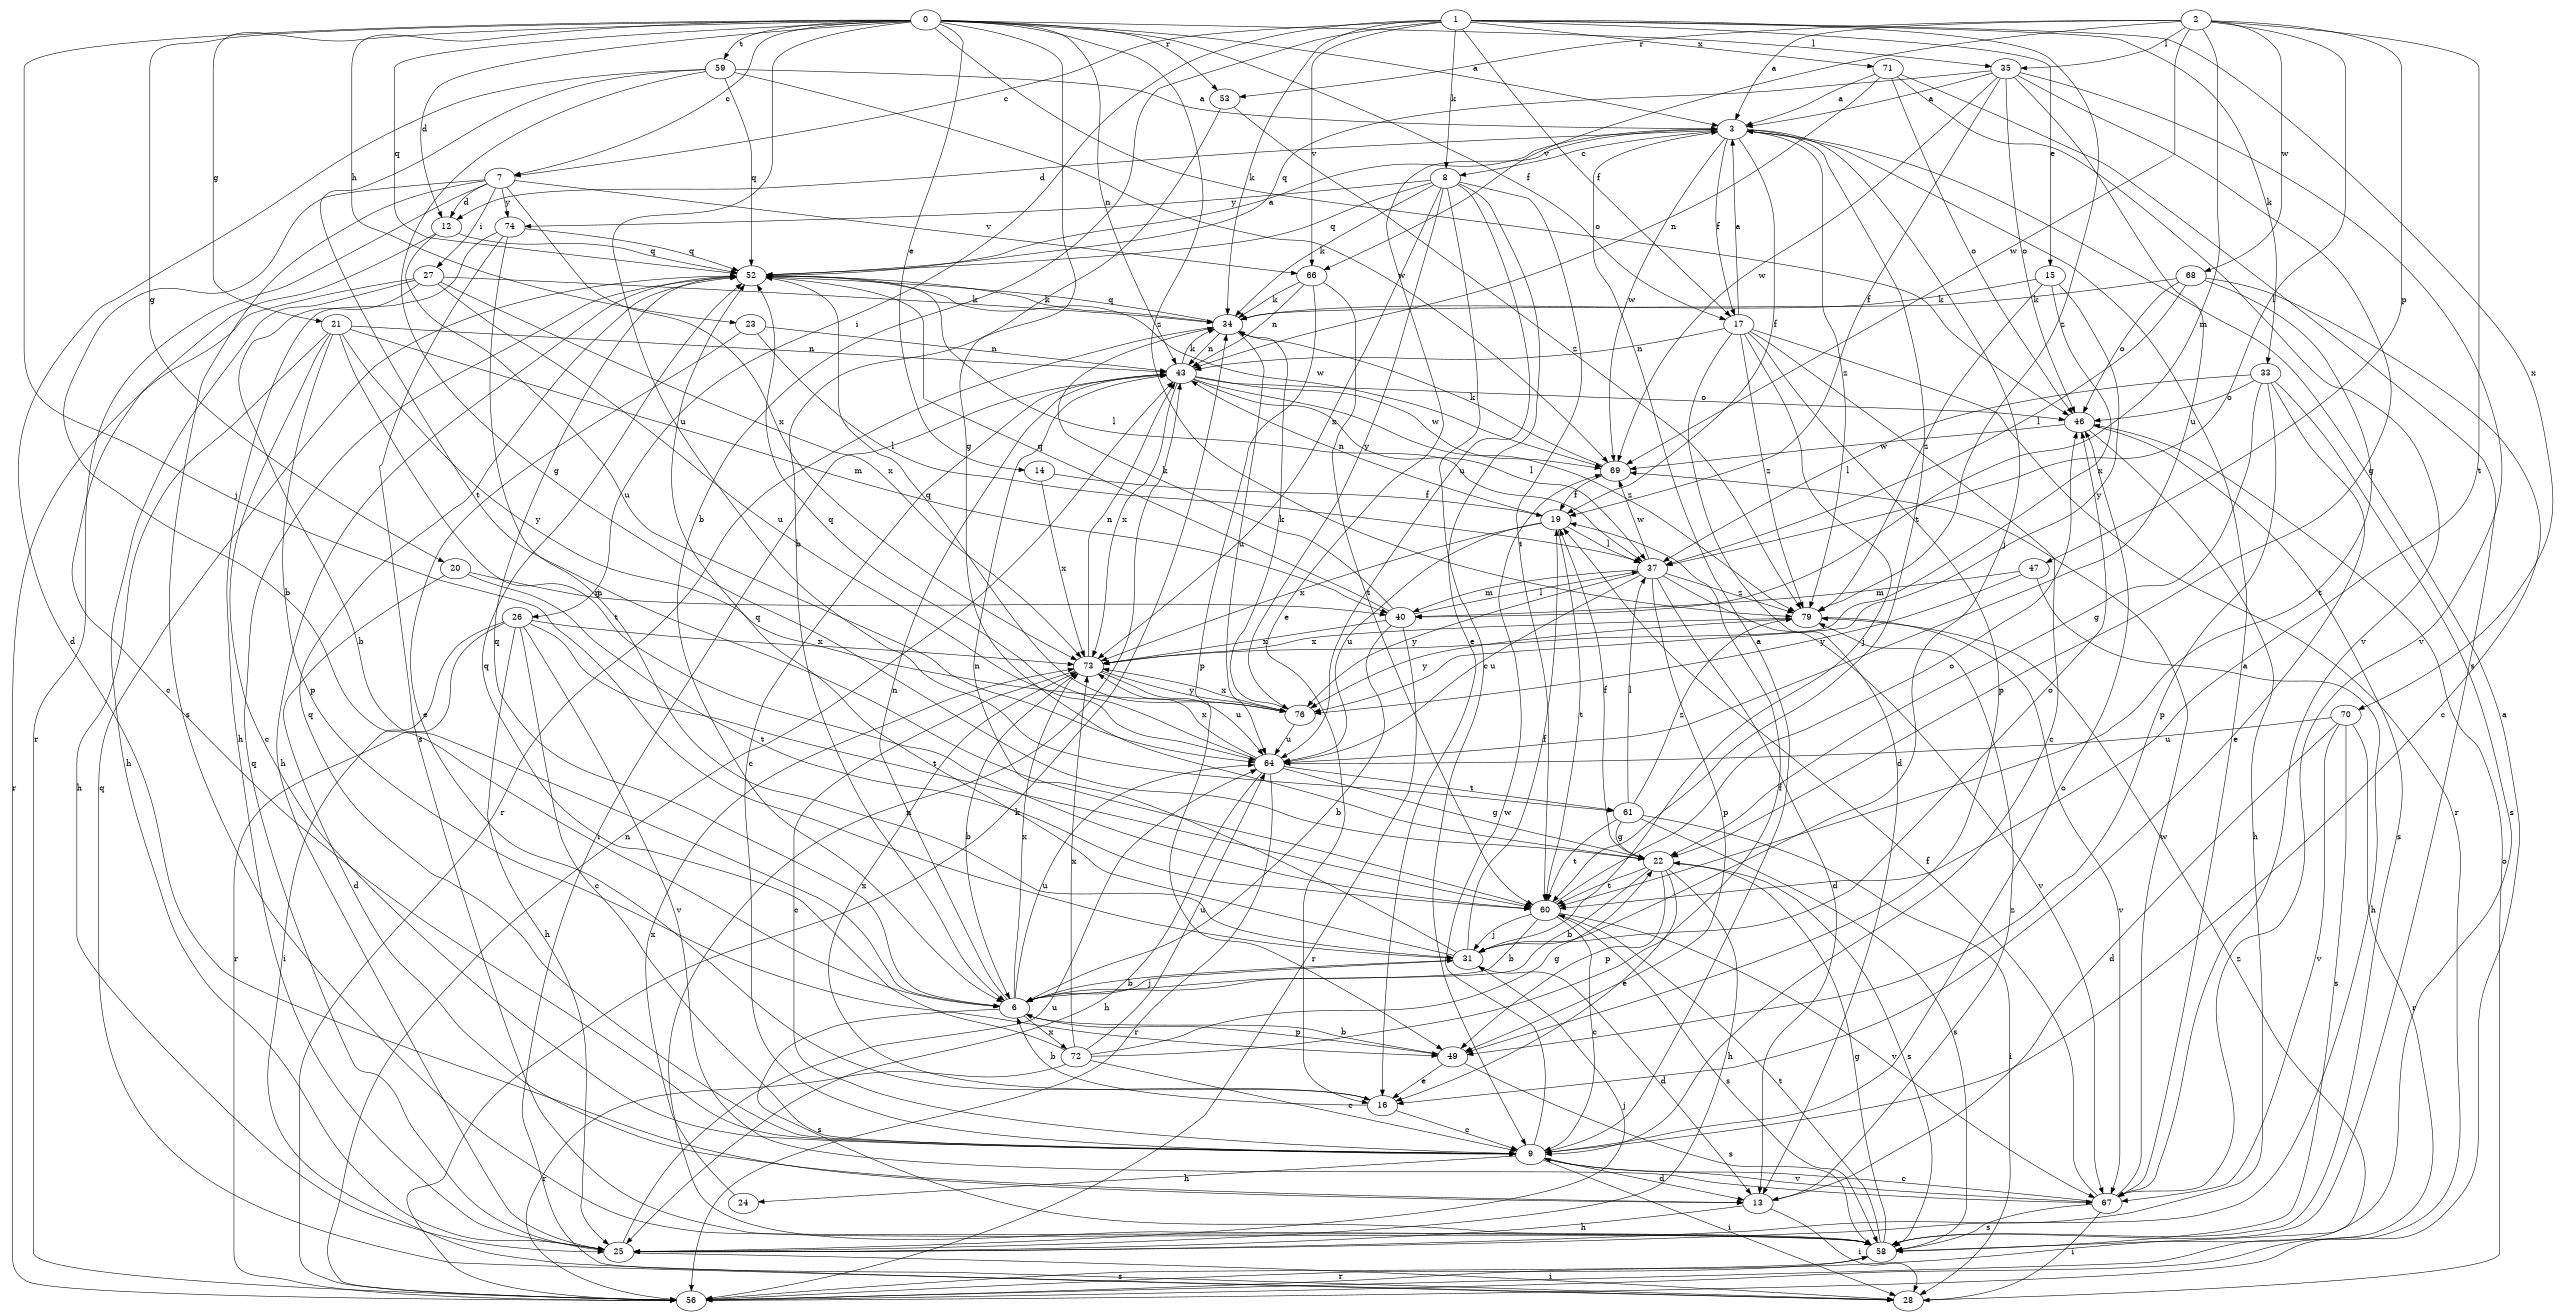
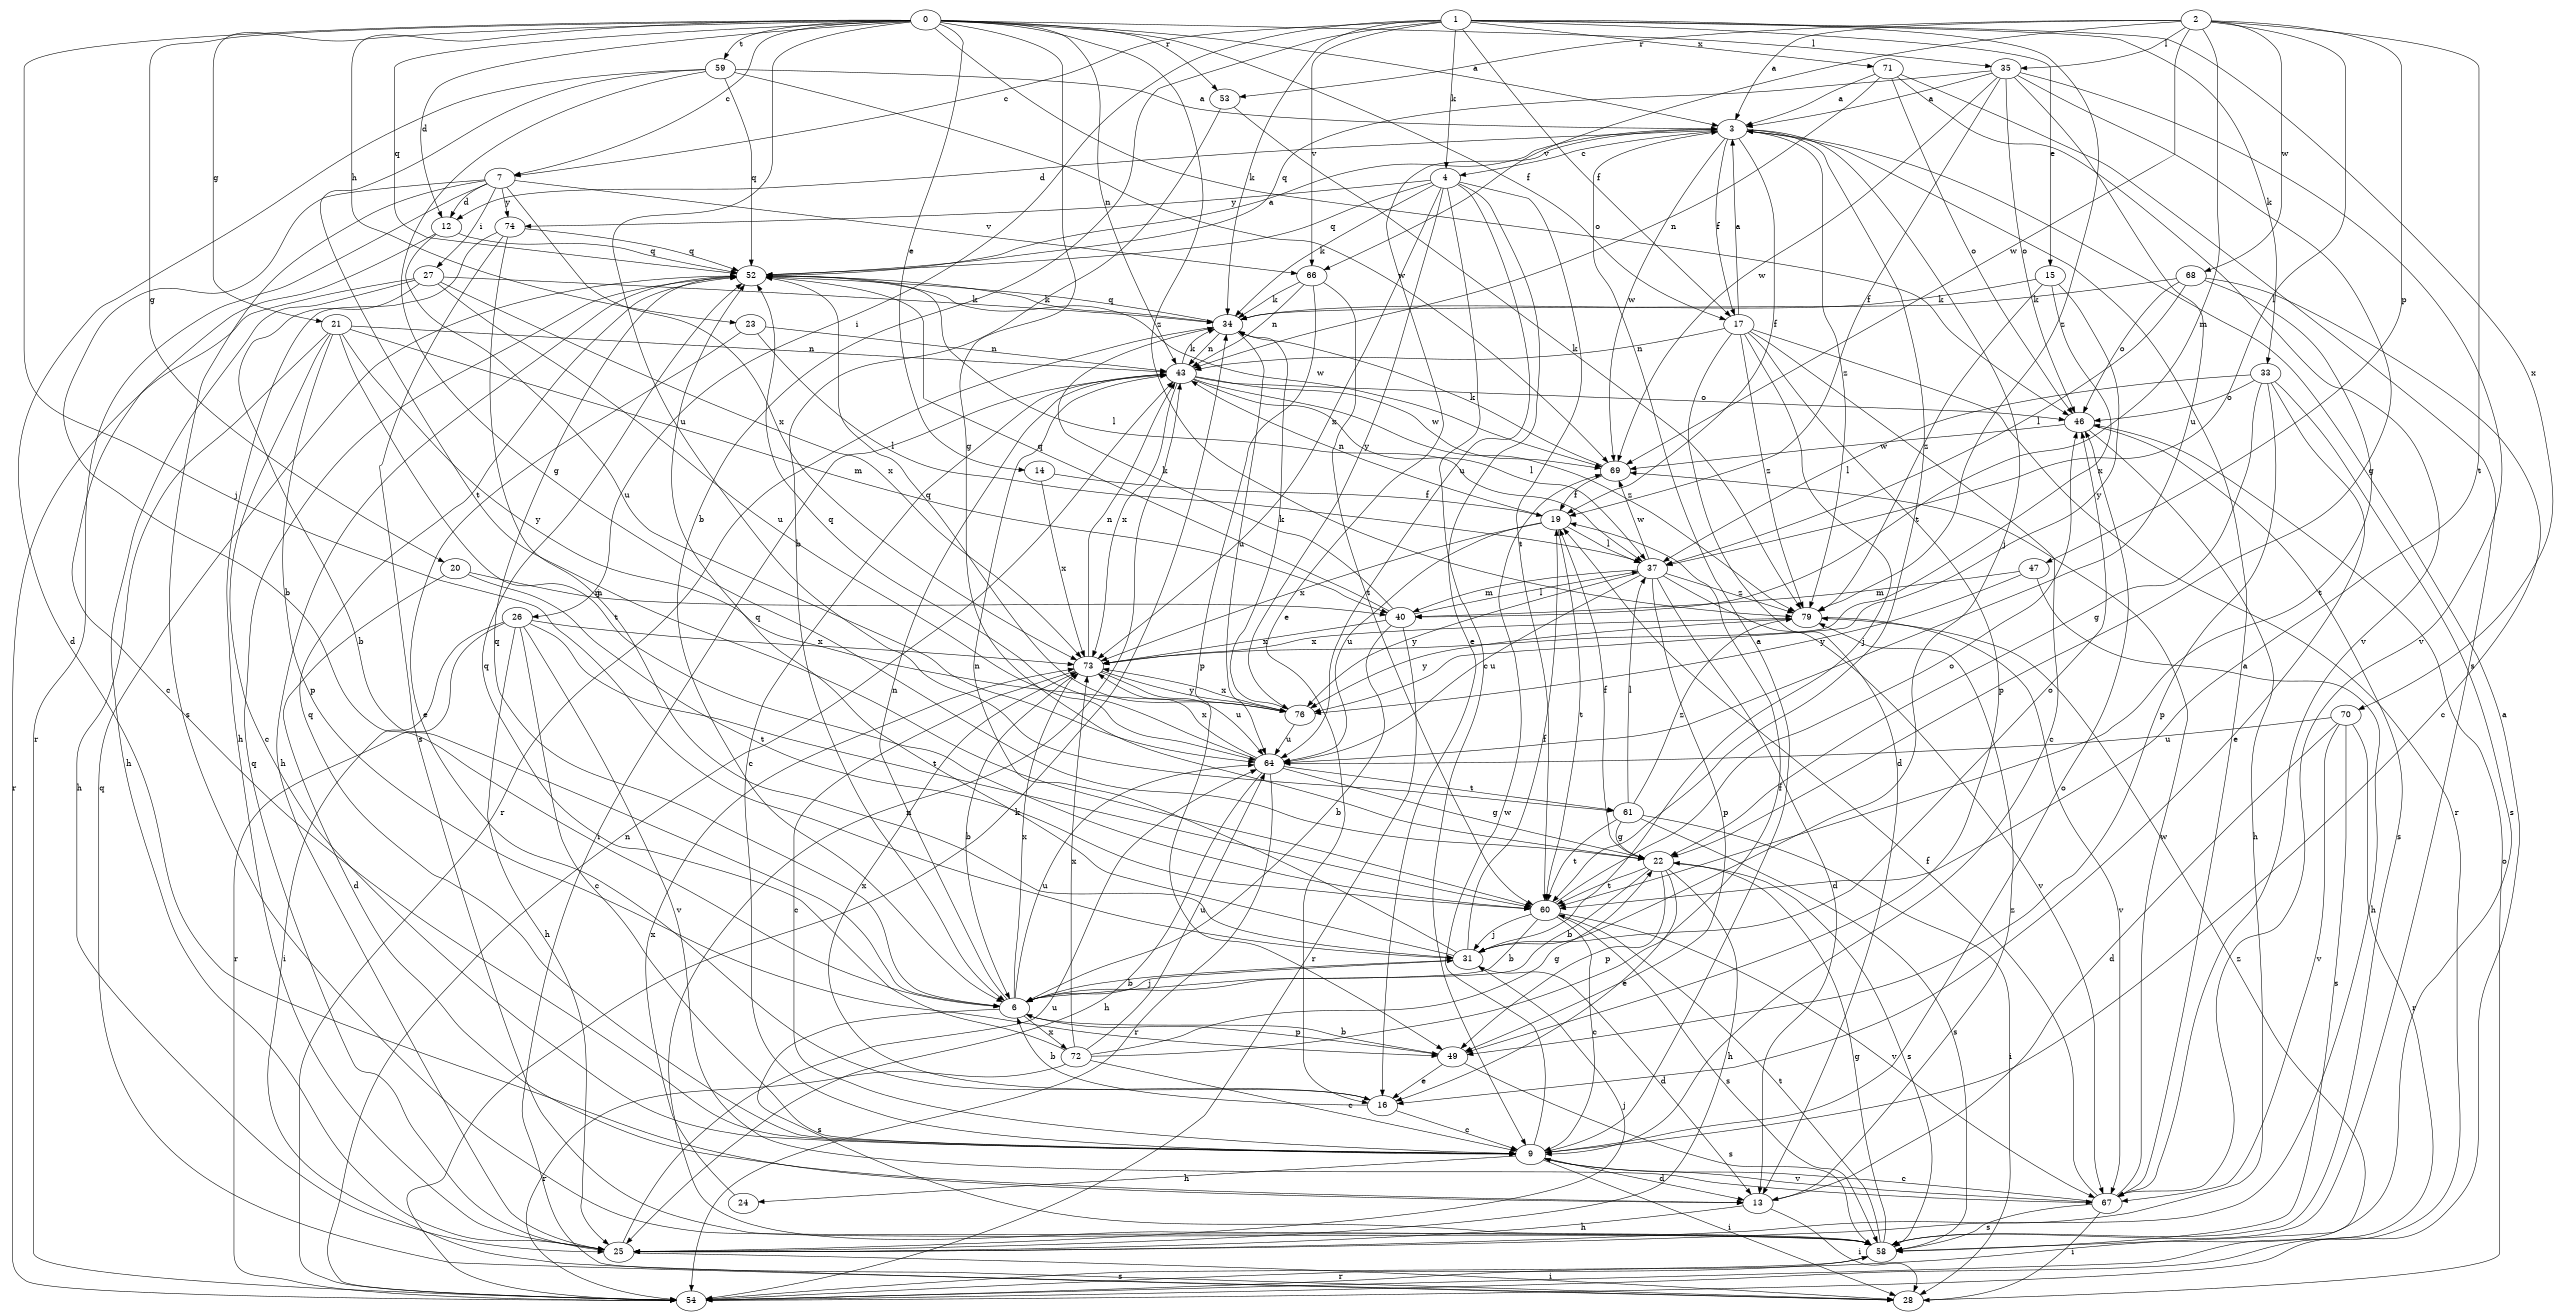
node "8": label "8" -> "4"
edge "53" -> "79": label "z" -> "k"
node "56": label "56" -> "54"
